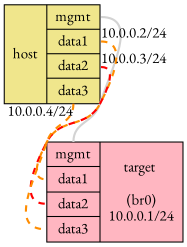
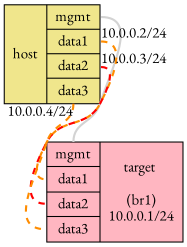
node "mgmt": text "(br0)" -> "(br1)"
